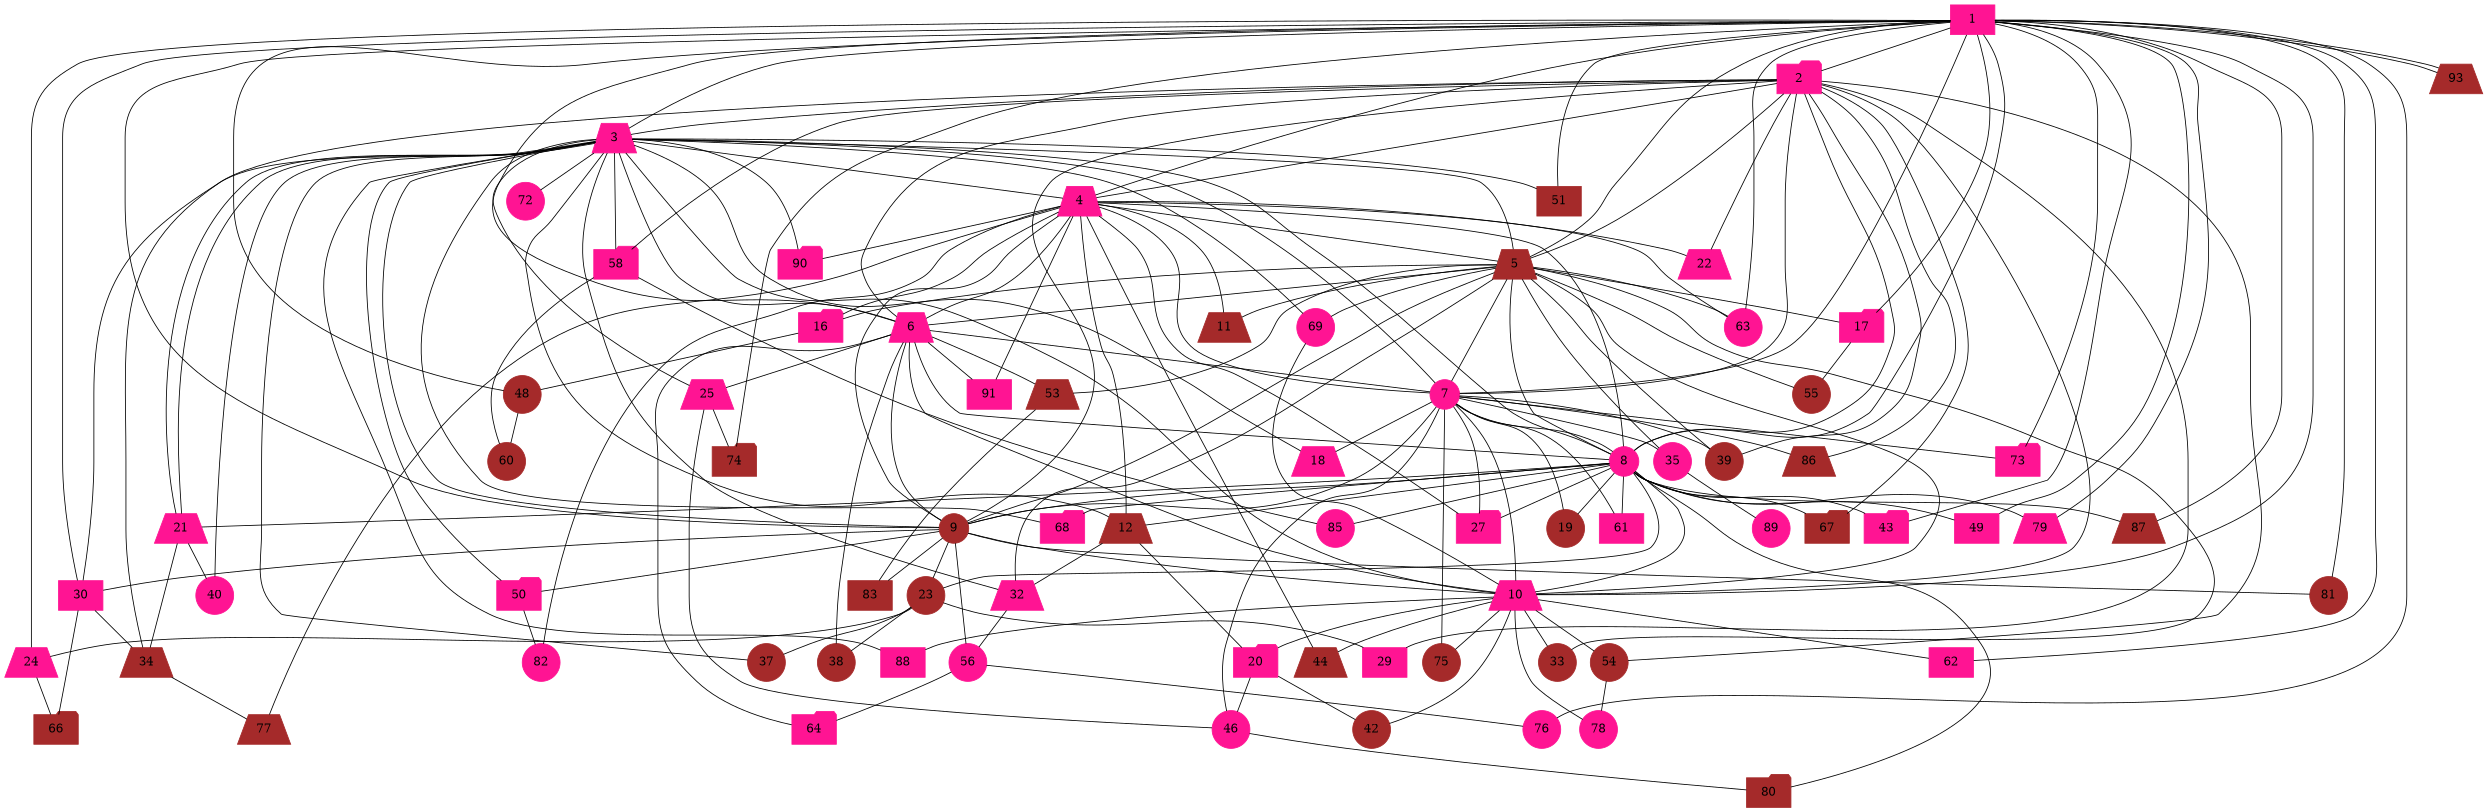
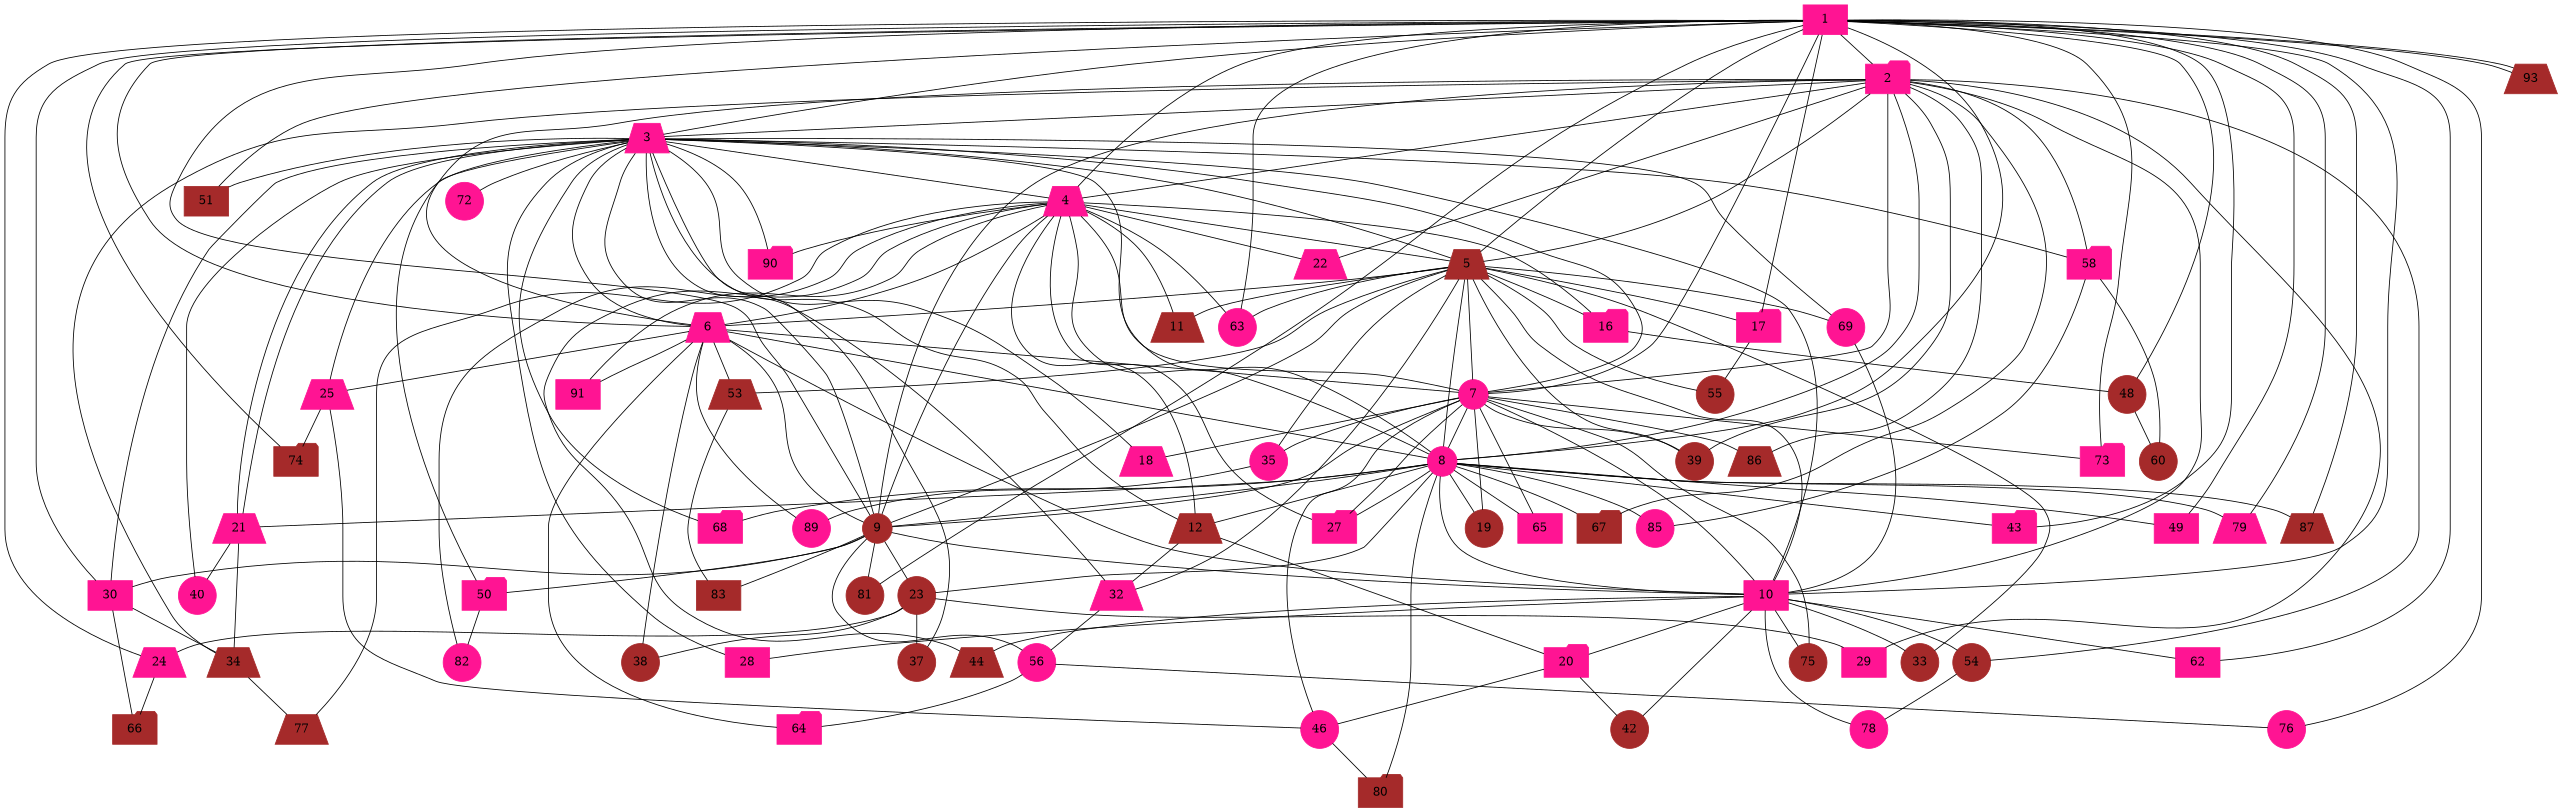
edge "6" -- "89": added
node "61": label "61" -> "65"
node "10": shape trapezium -> box
node "88": label "88" -> "28"
